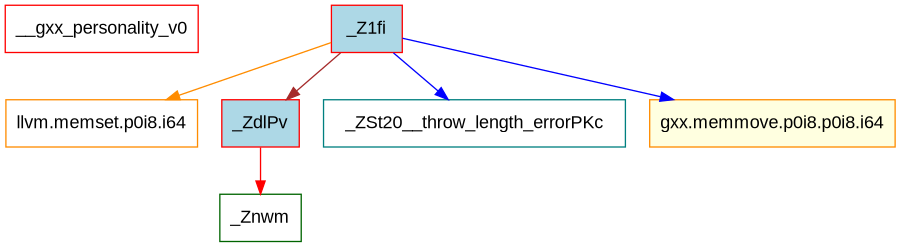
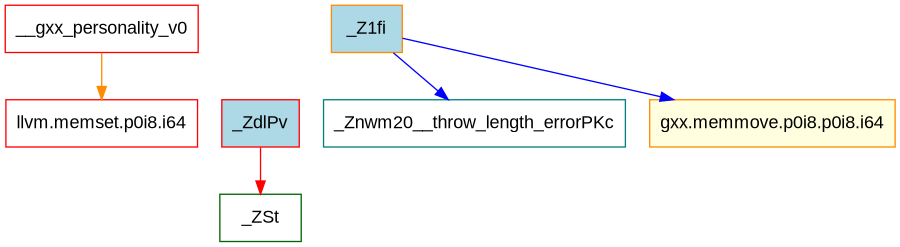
node "_Z1fi": color red -> darkorange
edge "_Z1fi" -> "llvm.memset.p0i8.i64": now "__gxx_personality_v0" -> "llvm.memset.p0i8.i64"
edge "_Z1fi" -> "_ZdlPv": removed
node "llvm.memset.p0i8.i64": color darkorange -> red
node "_ZSt20__throw_length_errorPKc": label "_ZSt20__throw_length_errorPKc" -> "_Znwm20__throw_length_errorPKc"
node "_Znwm": label "_Znwm" -> "_ZSt"
